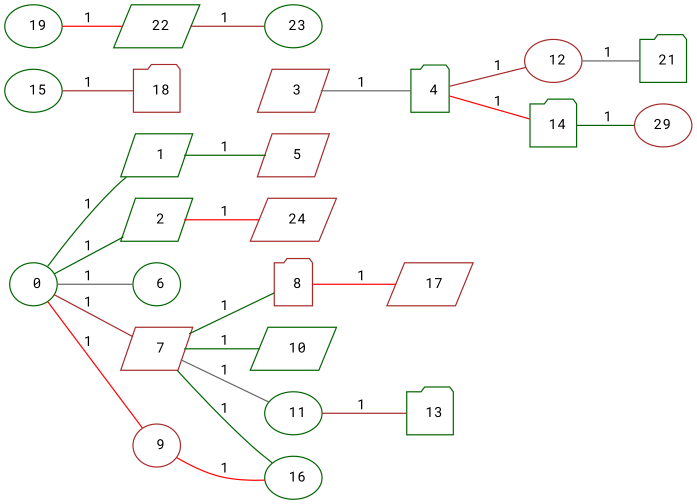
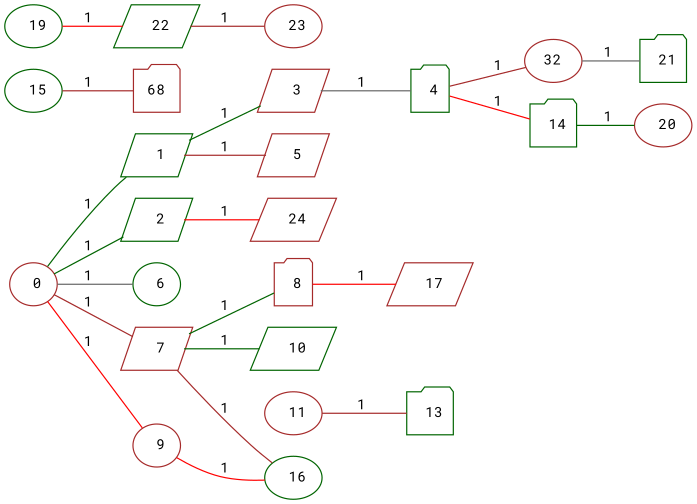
node "23": color darkgreen -> brown
node "12": label "12" -> "32"
node "18": label "18" -> "68"
edge "3" -- "1": added, label "1"
node "29": label "29" -> "20"
edge "1" -- "5": color darkgreen -> brown
node "0": color darkgreen -> brown
edge "7" -- "11": removed, label "1"
node "11": color darkgreen -> brown
edge "7" -- "16": color darkgreen -> brown
